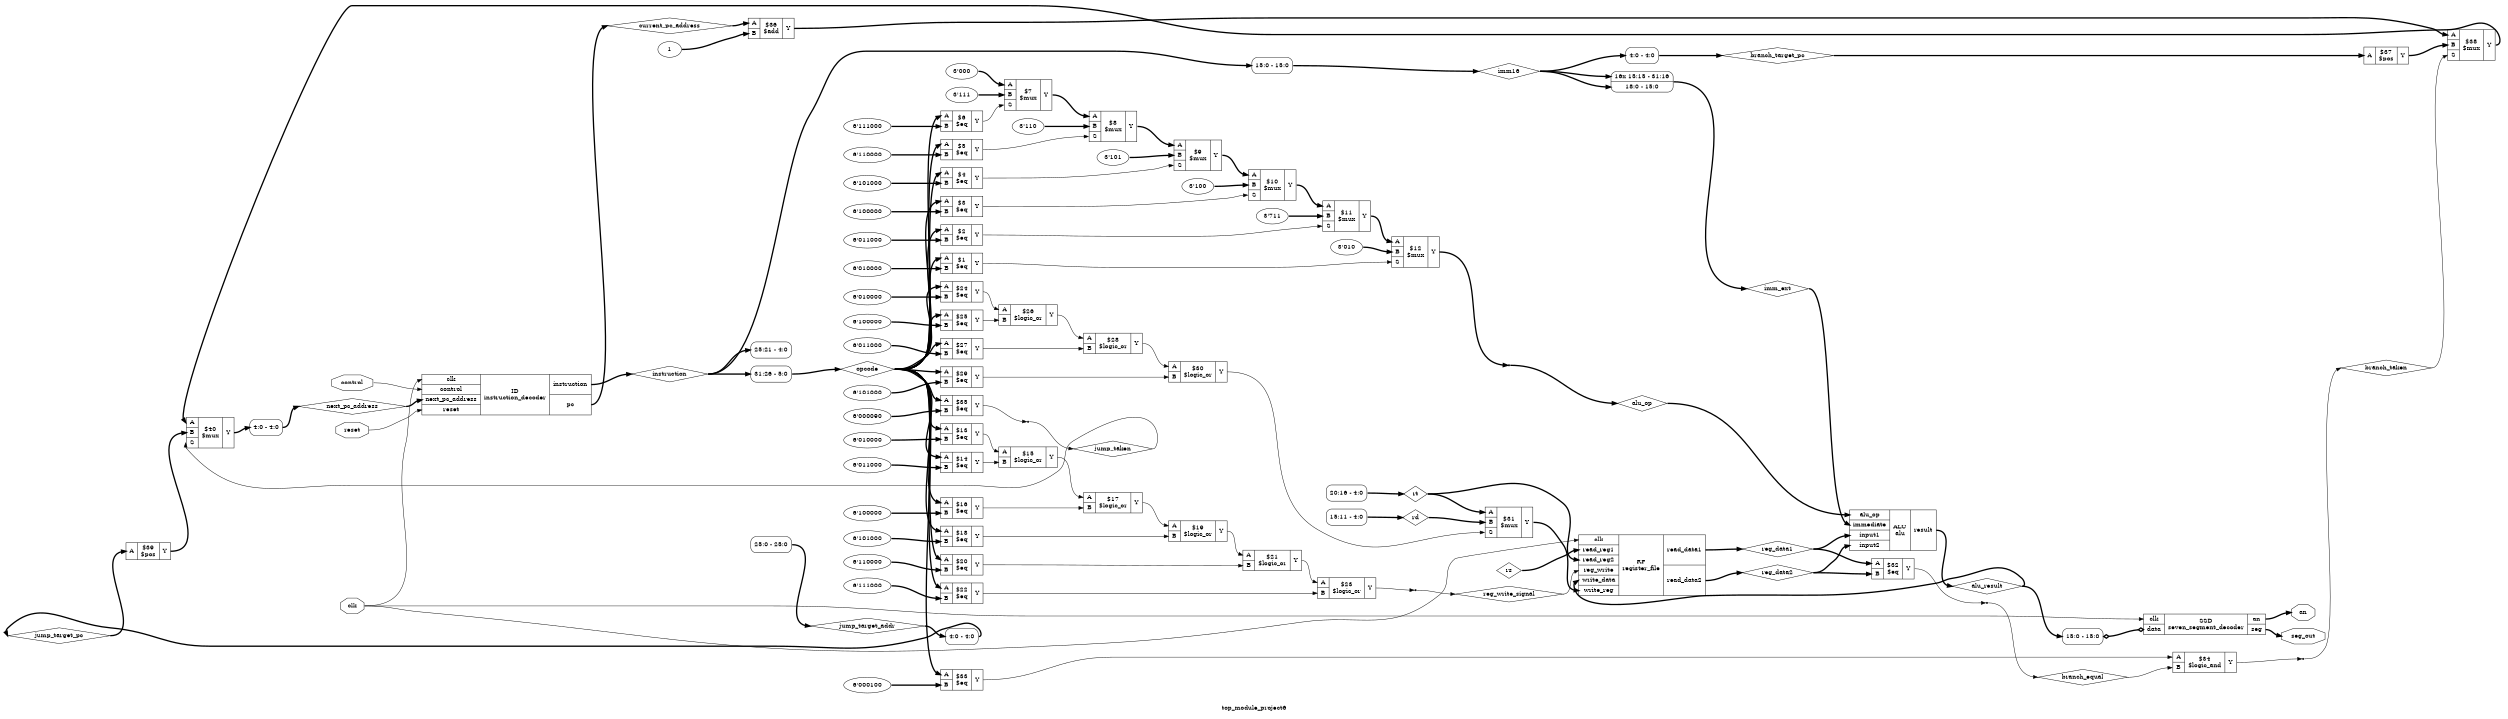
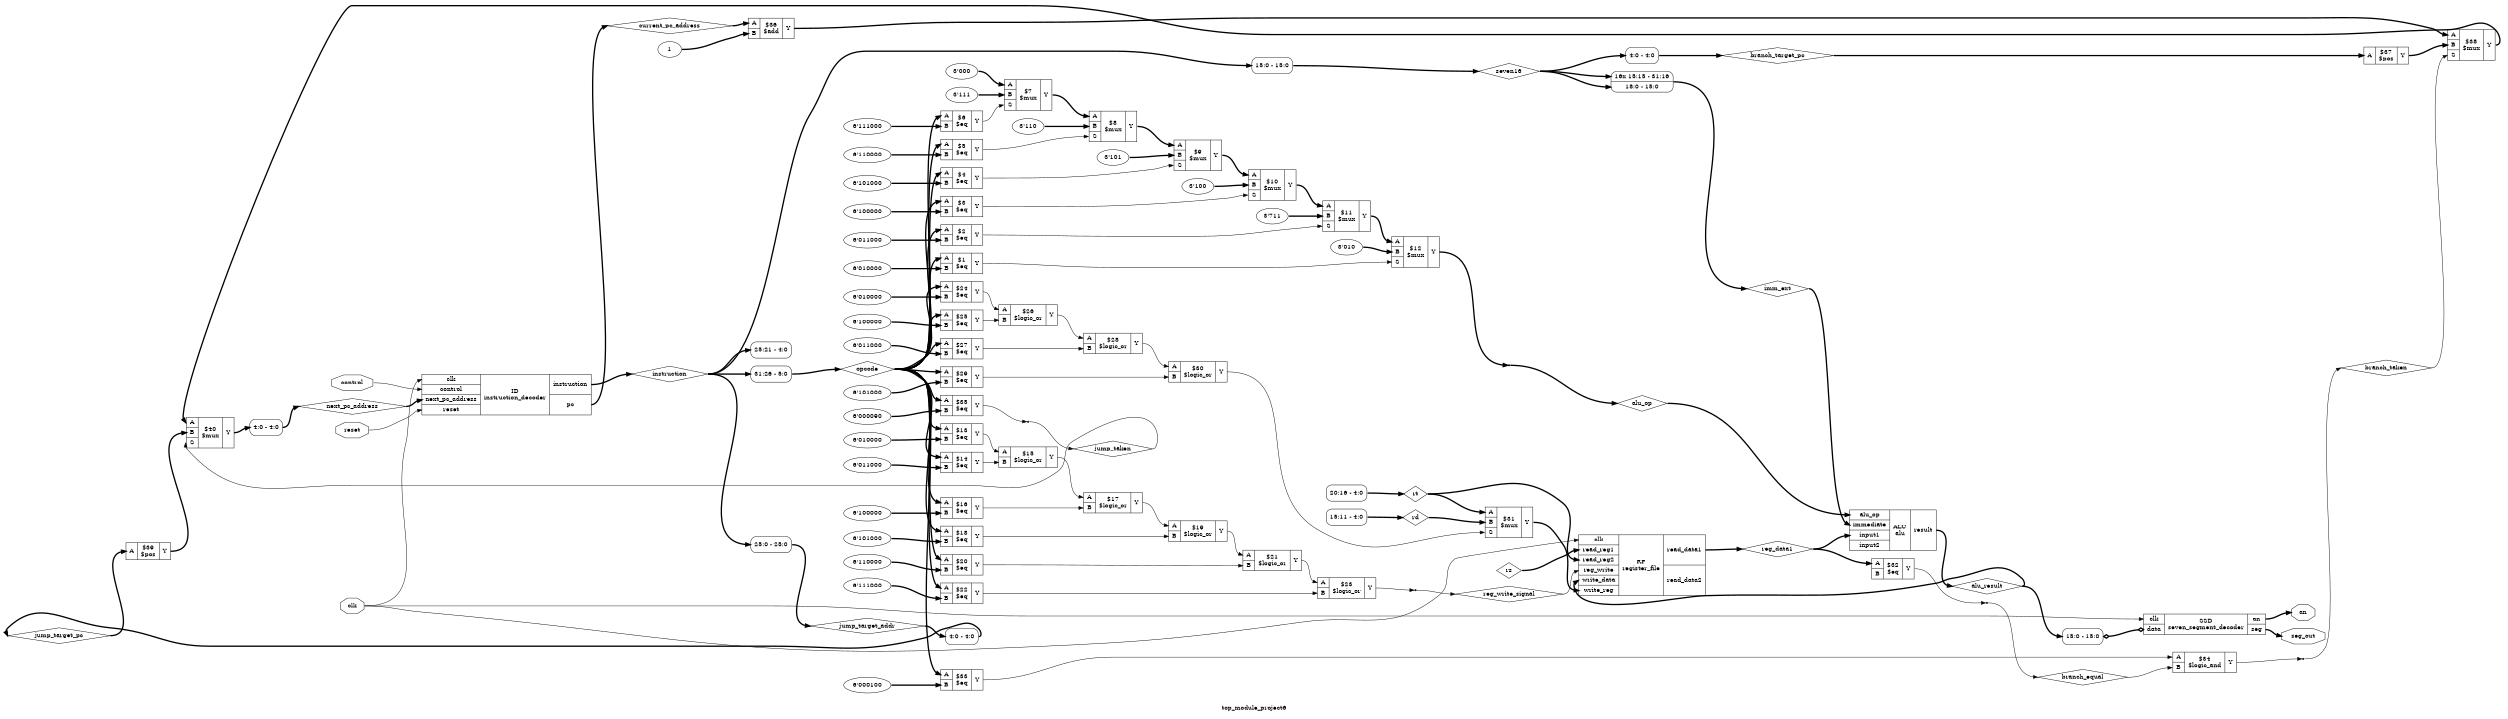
node "imm16": label "imm16" -> "seven16"
edge "instruction" -> "25:0 - 25:0": added
node "reg_data2": removed
